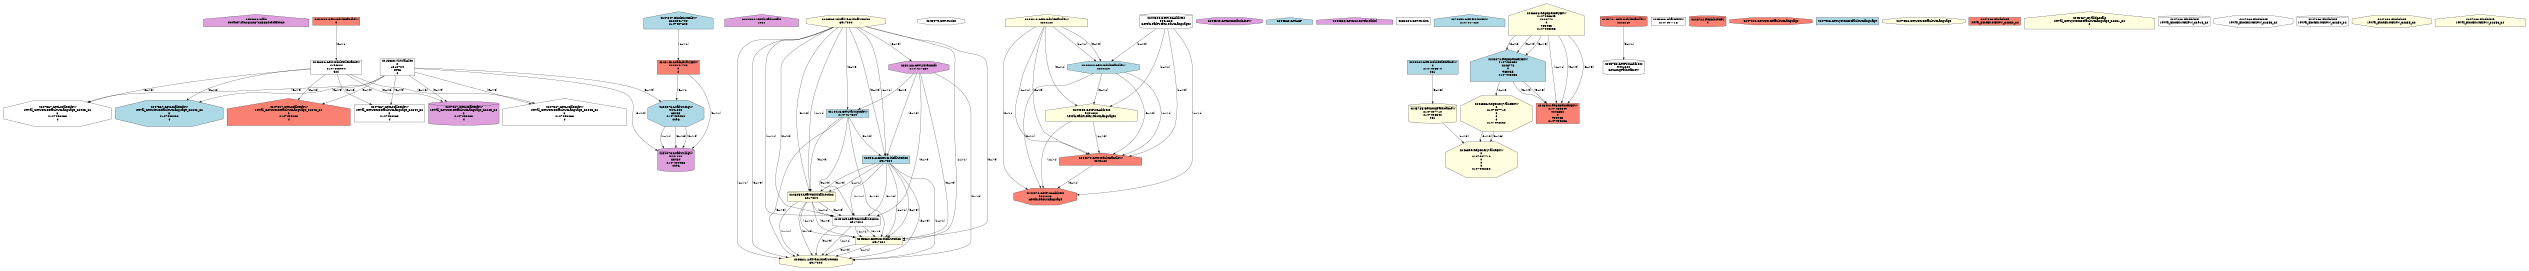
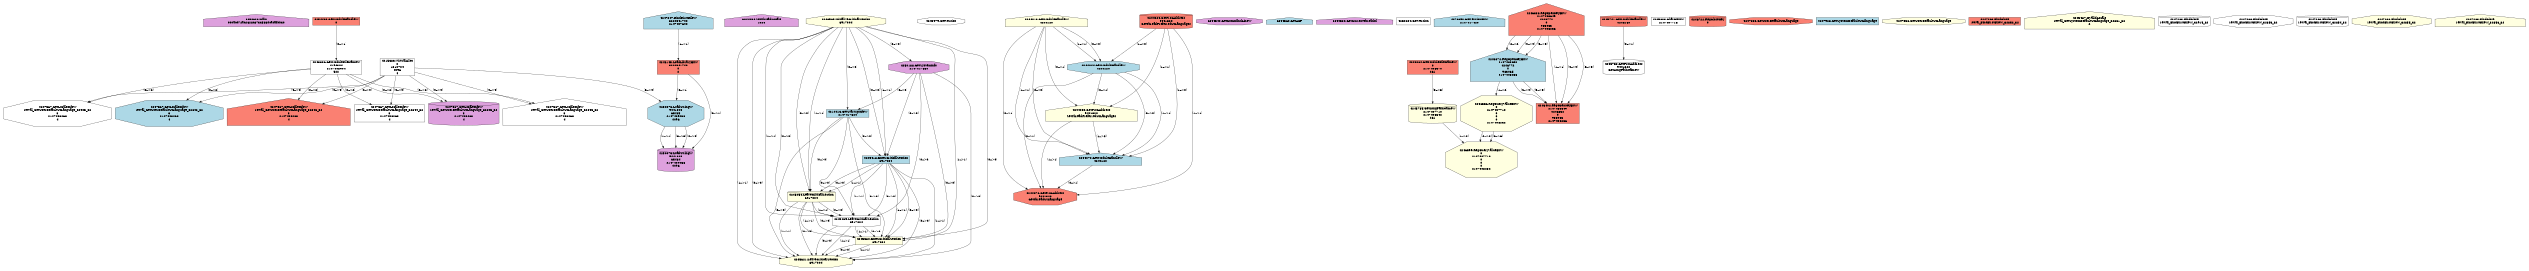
node "4244024.GetProcAddress 9441320 GetThreadPreferredUILanguages": fillcolor white -> salmon
node "4246338.RegOpenKeyExW 2147483649 4246772 0 983065 2147408236": fillcolor lightyellow -> salmon
node "4248064.GetModuleFileNameW 0 2147408370 261": fillcolor lightblue -> salmon
edge "4215383.VirtualAlloc 0 1310704 4096 4" -> "4250073.LoadStringW 9441340 65484 2147409468 4096": removed, label "(3-->4)"
node "4244070.GetModuleHandleW 4244120": fillcolor salmon -> lightblue
